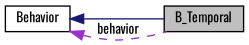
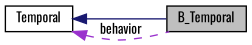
node "Behavior": label "Behavior" -> "Temporal"
